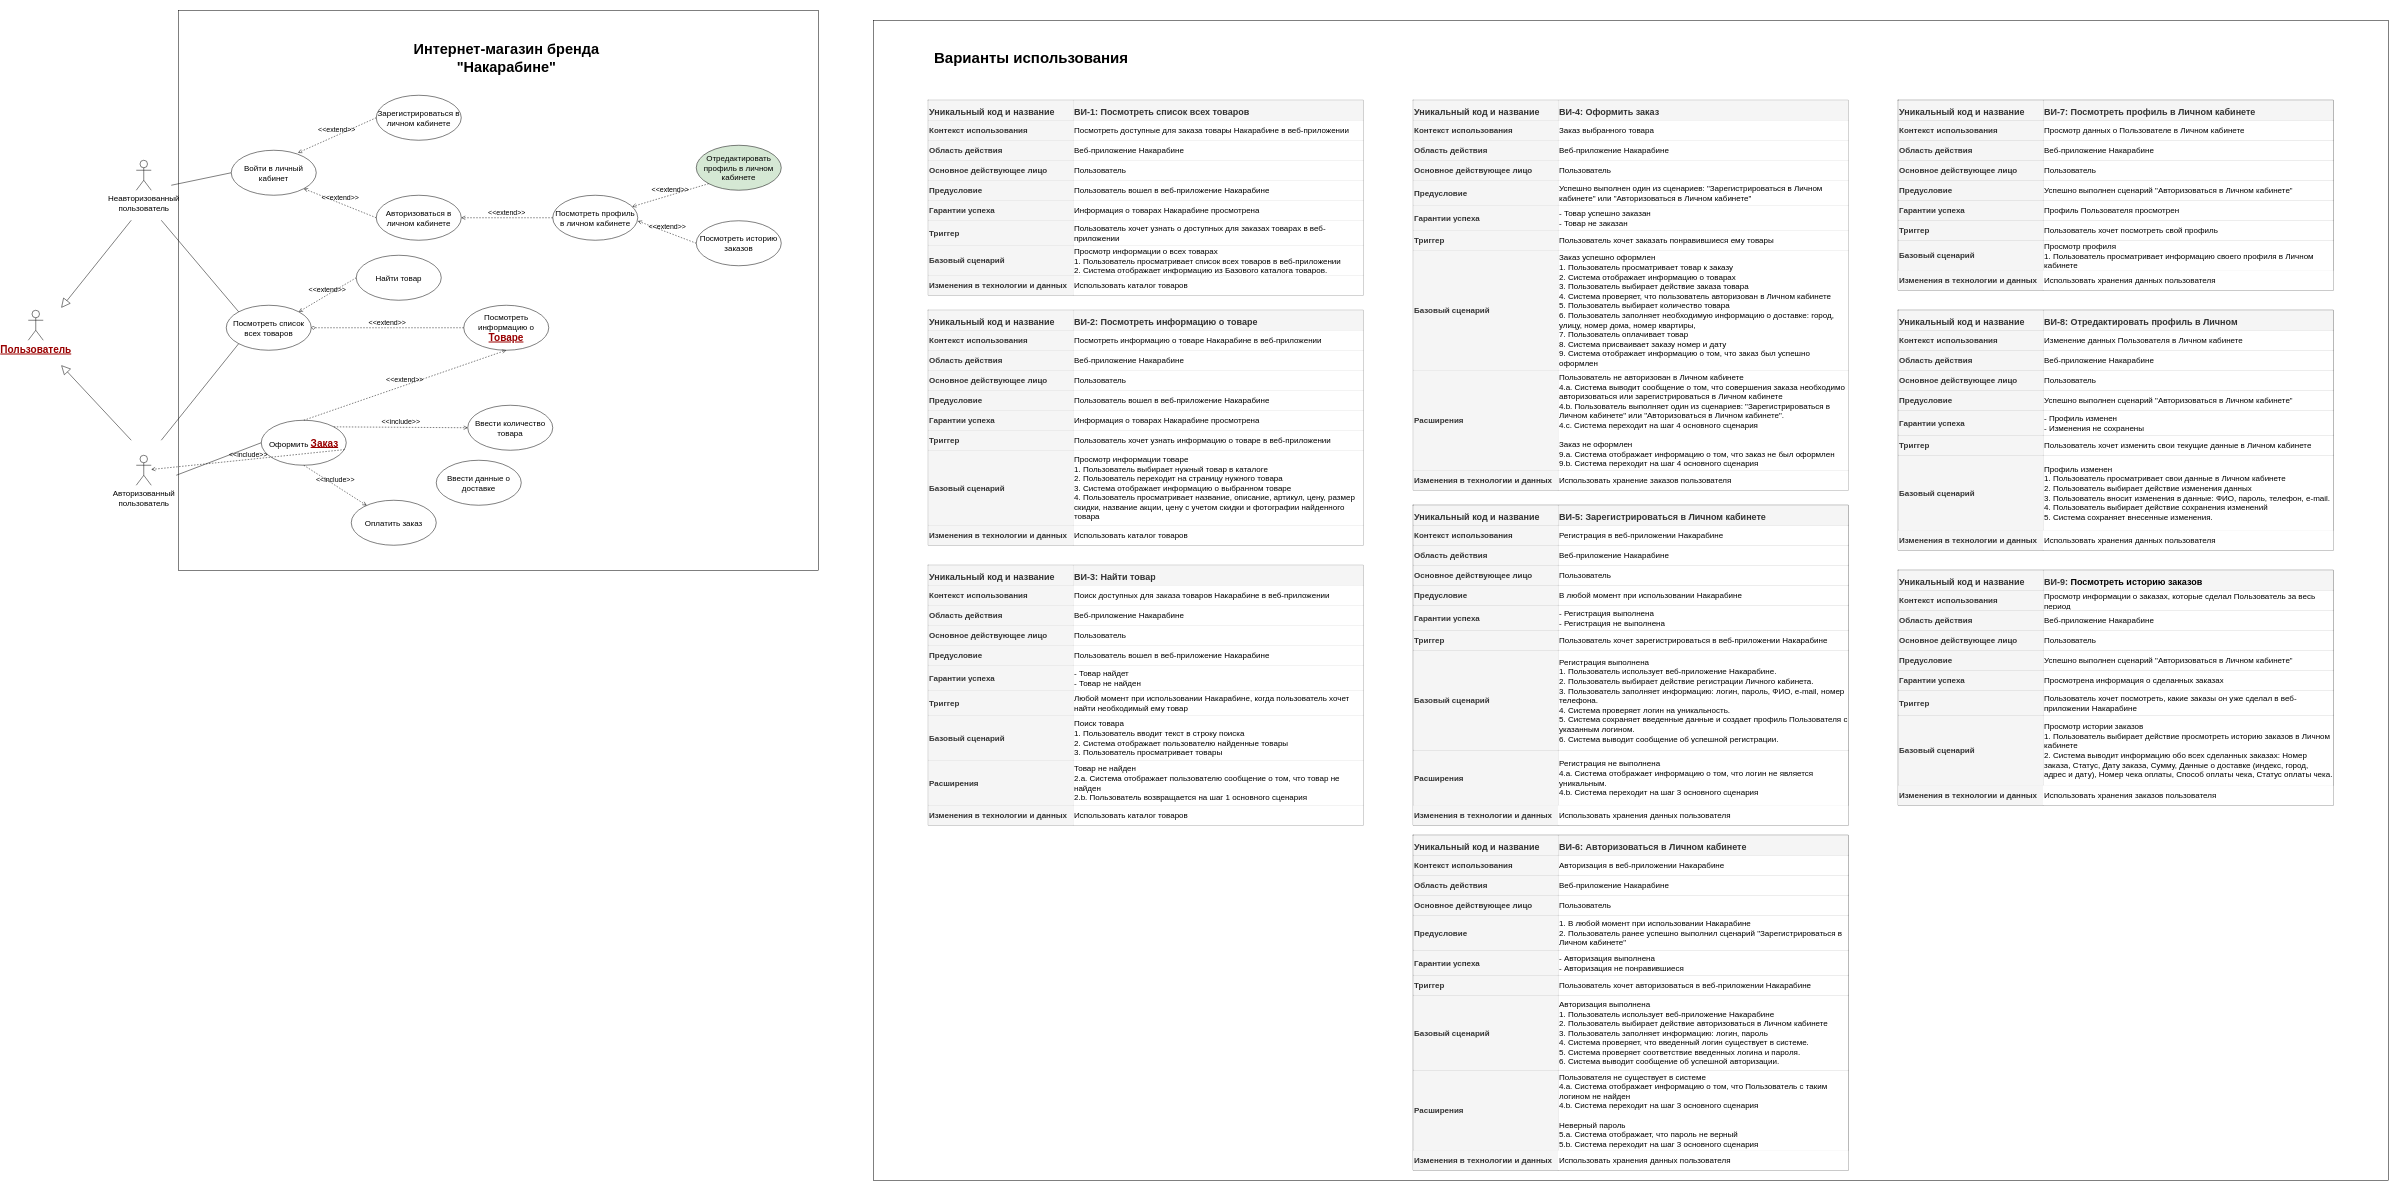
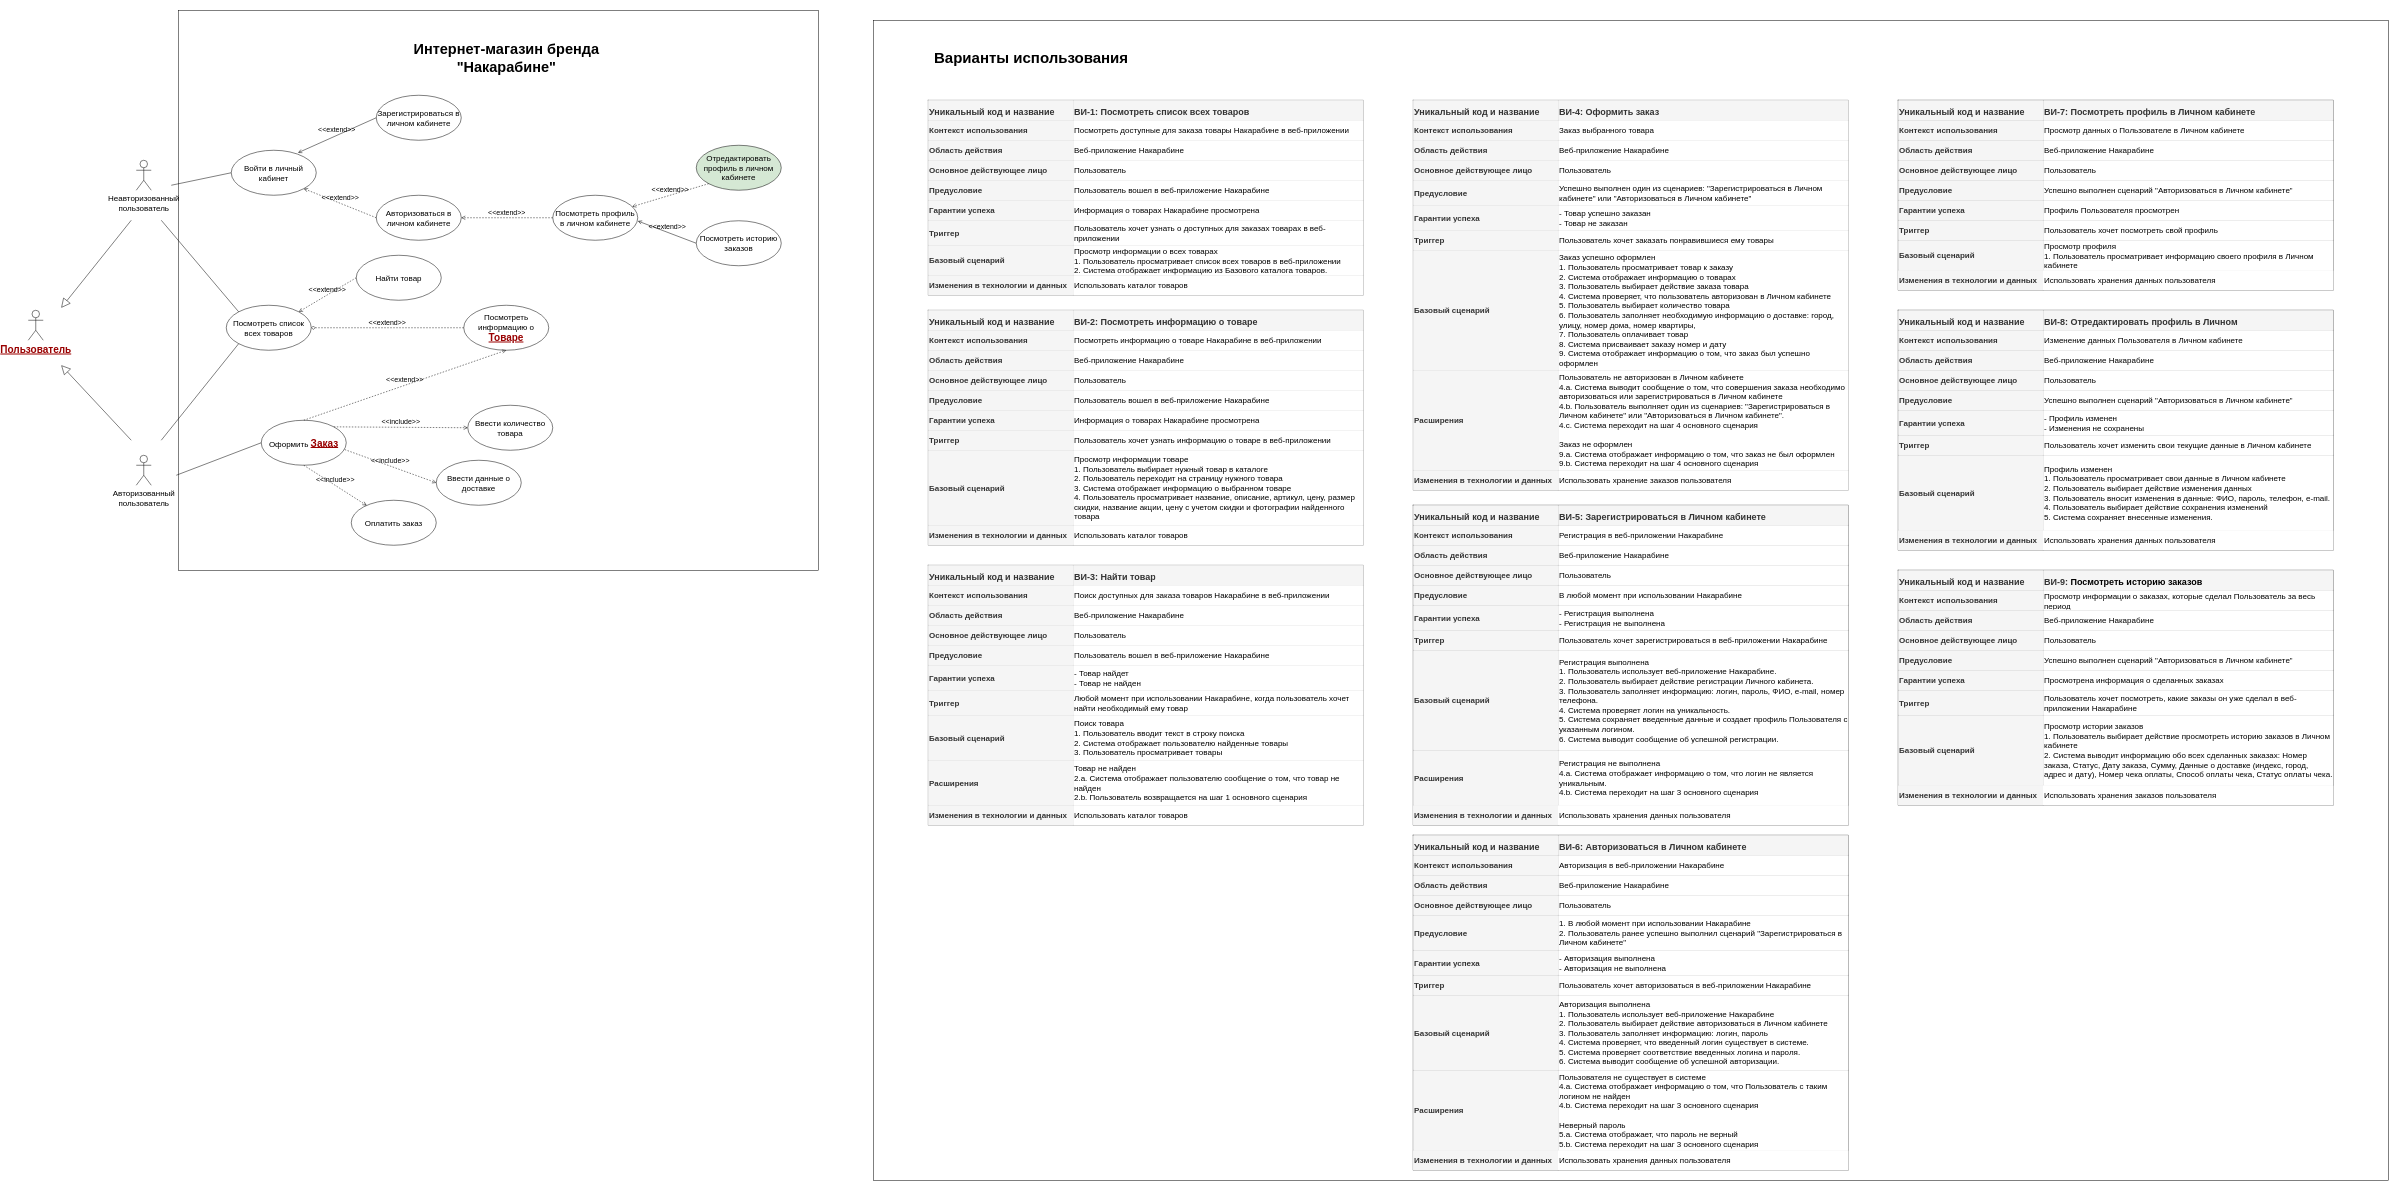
edge "Зарегистрироваться в личном кабинете" -> "Войти в личный кабинет": style dashed -> solid
edge "Посмотреть историю заказов" -> "Посмотреть профиль в личном кабинете": style dashed -> solid
edge "Оформить Заказ" -> "Авторизованный пользователь": now "Оформить Заказ" -> "Ввести данные о доставке"
node "- Авторизация выполнена - Авторизация не понравившиеся": label "- Авторизация выполнена - Авторизация не понравившиеся" -> "- Авторизация выполнена - Авторизация не выполнена"
